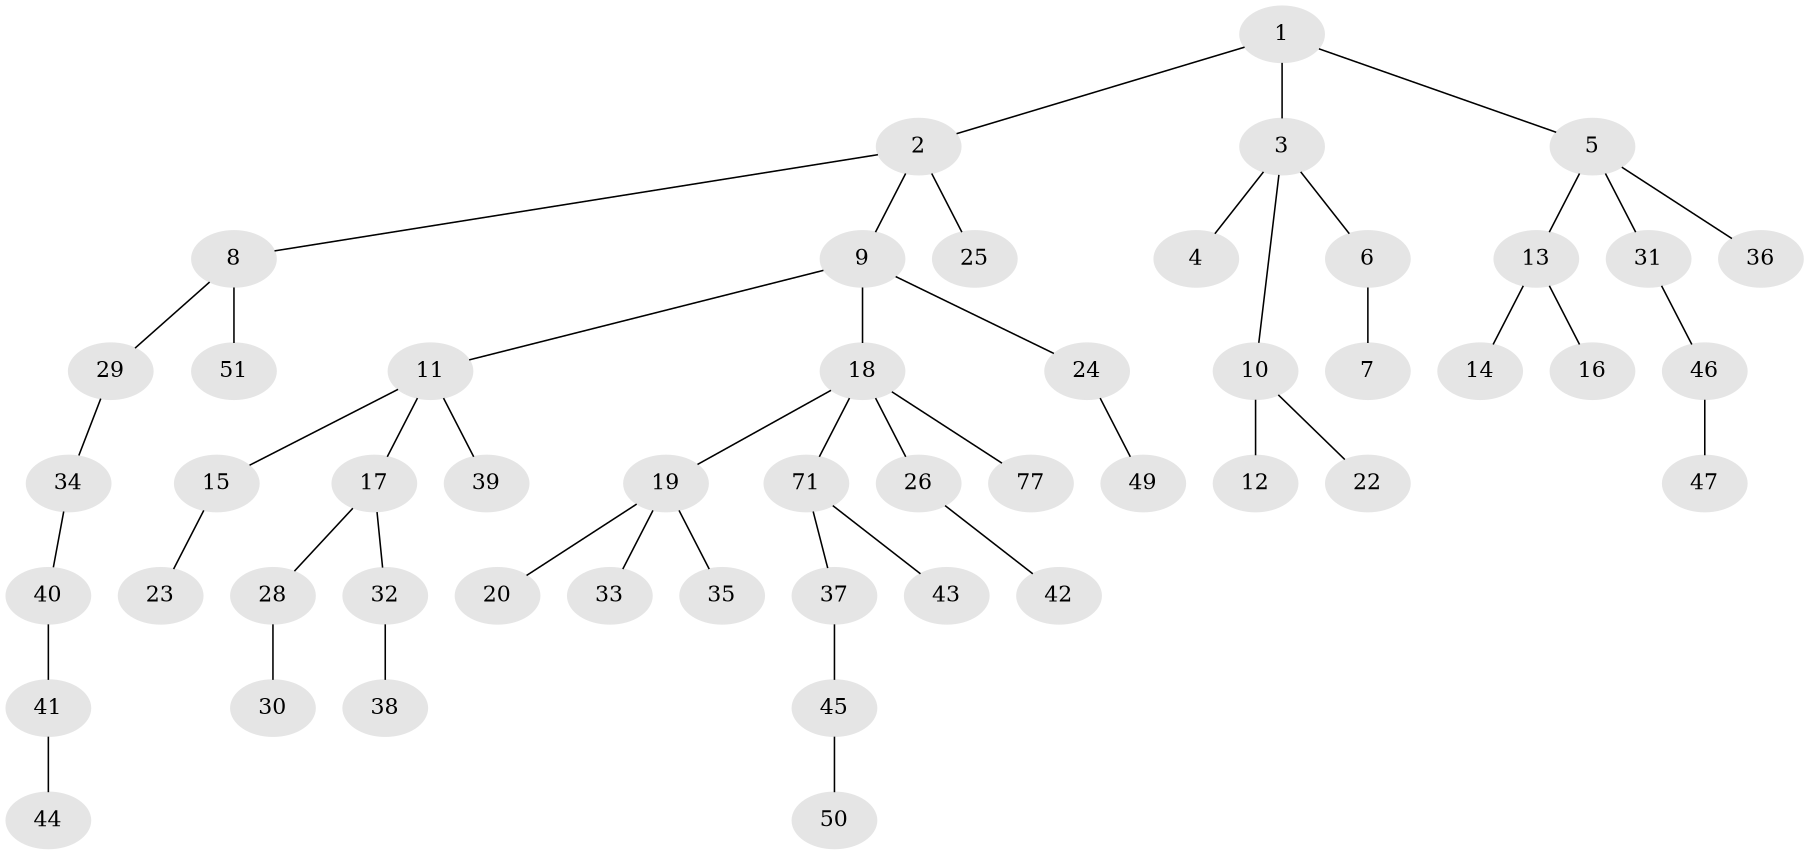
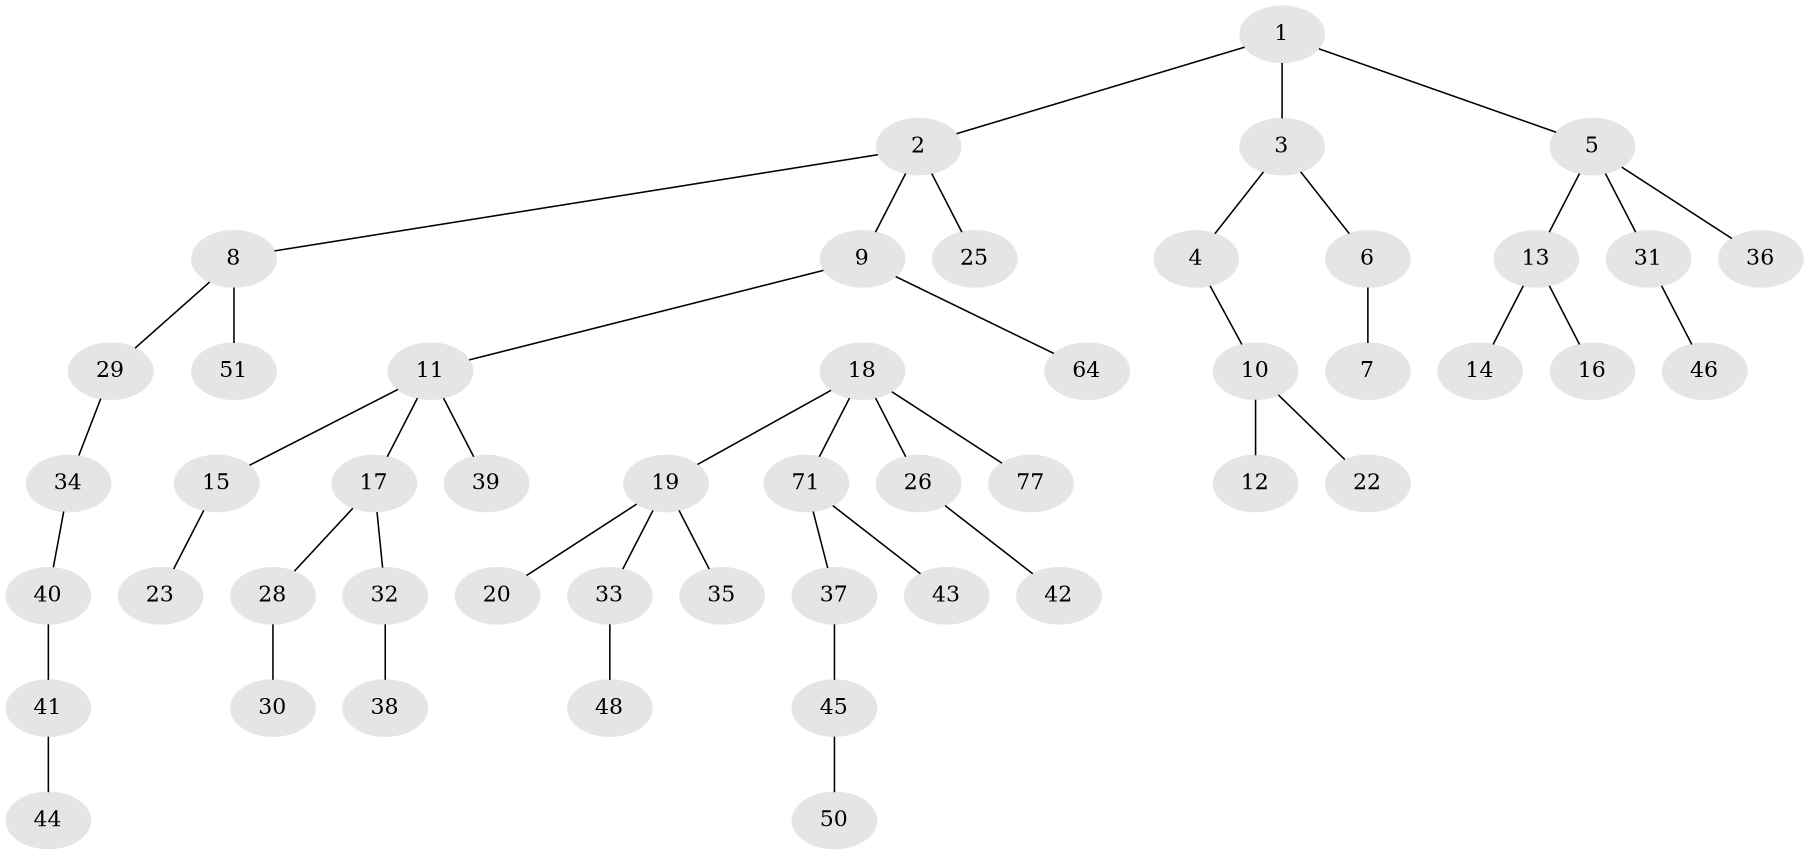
edge "3" -- "10": now "4" -- "10"
edge "9" -- "18": removed
node "24": label "24" -> "64"
node "49": removed
node "47": removed
node "48": added
